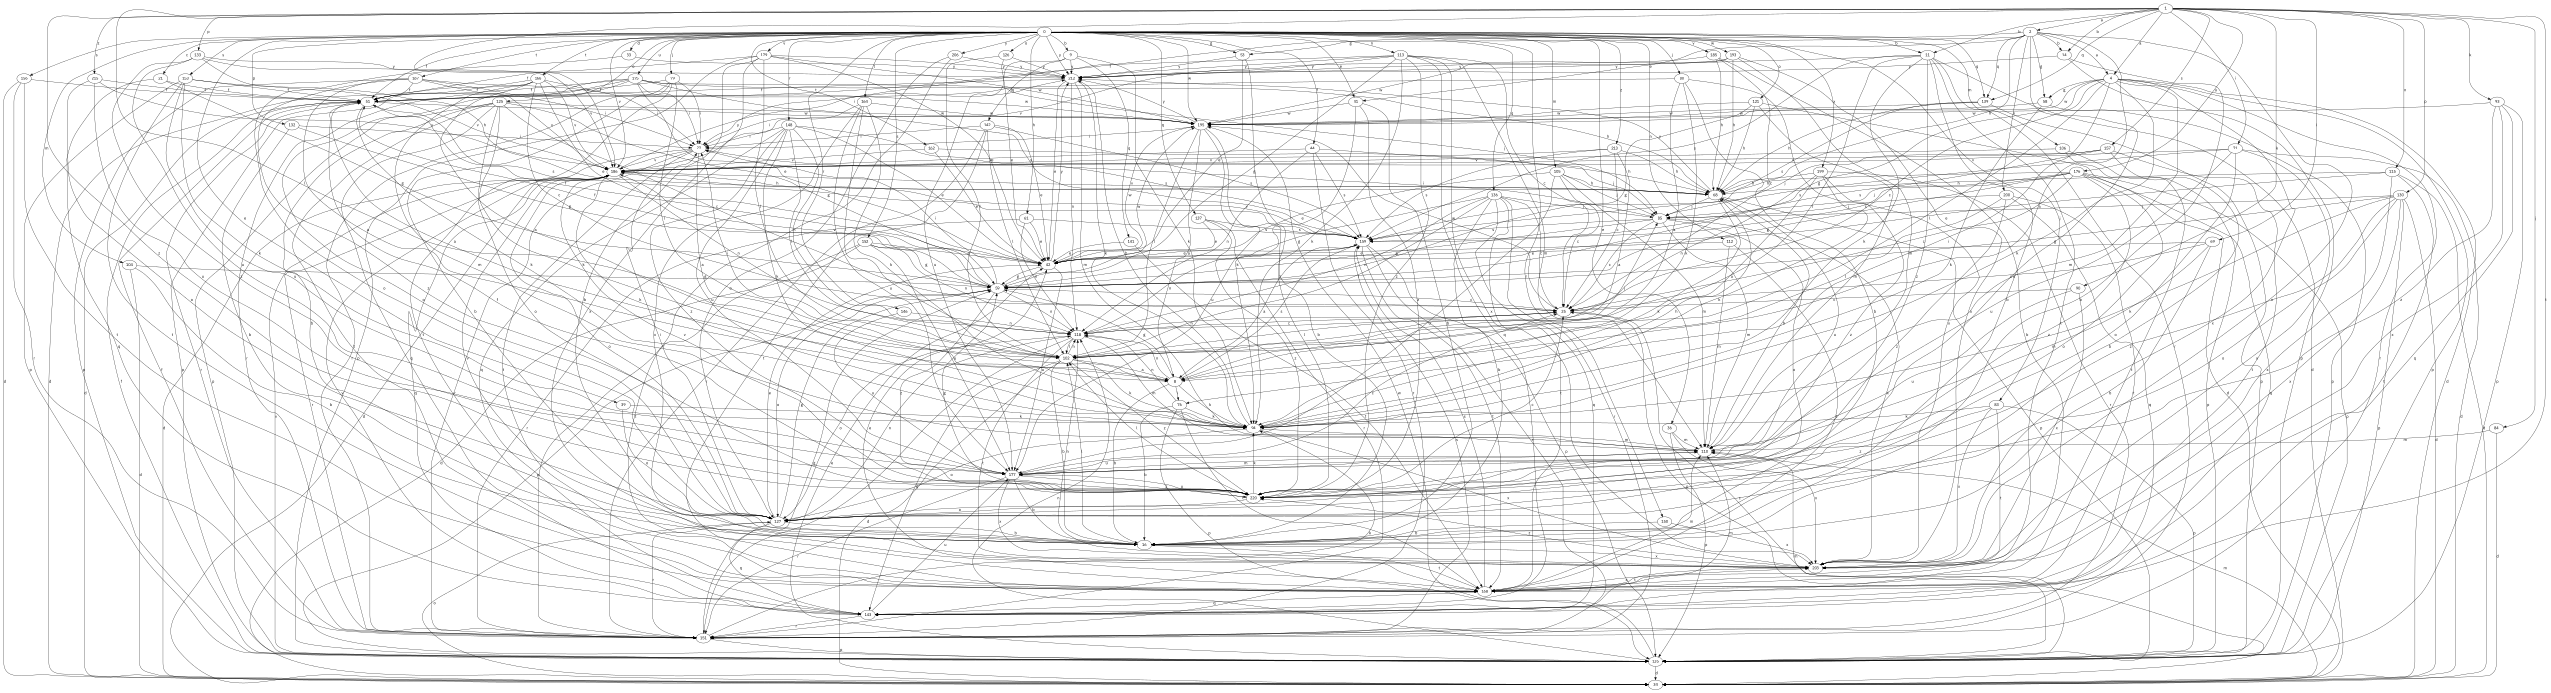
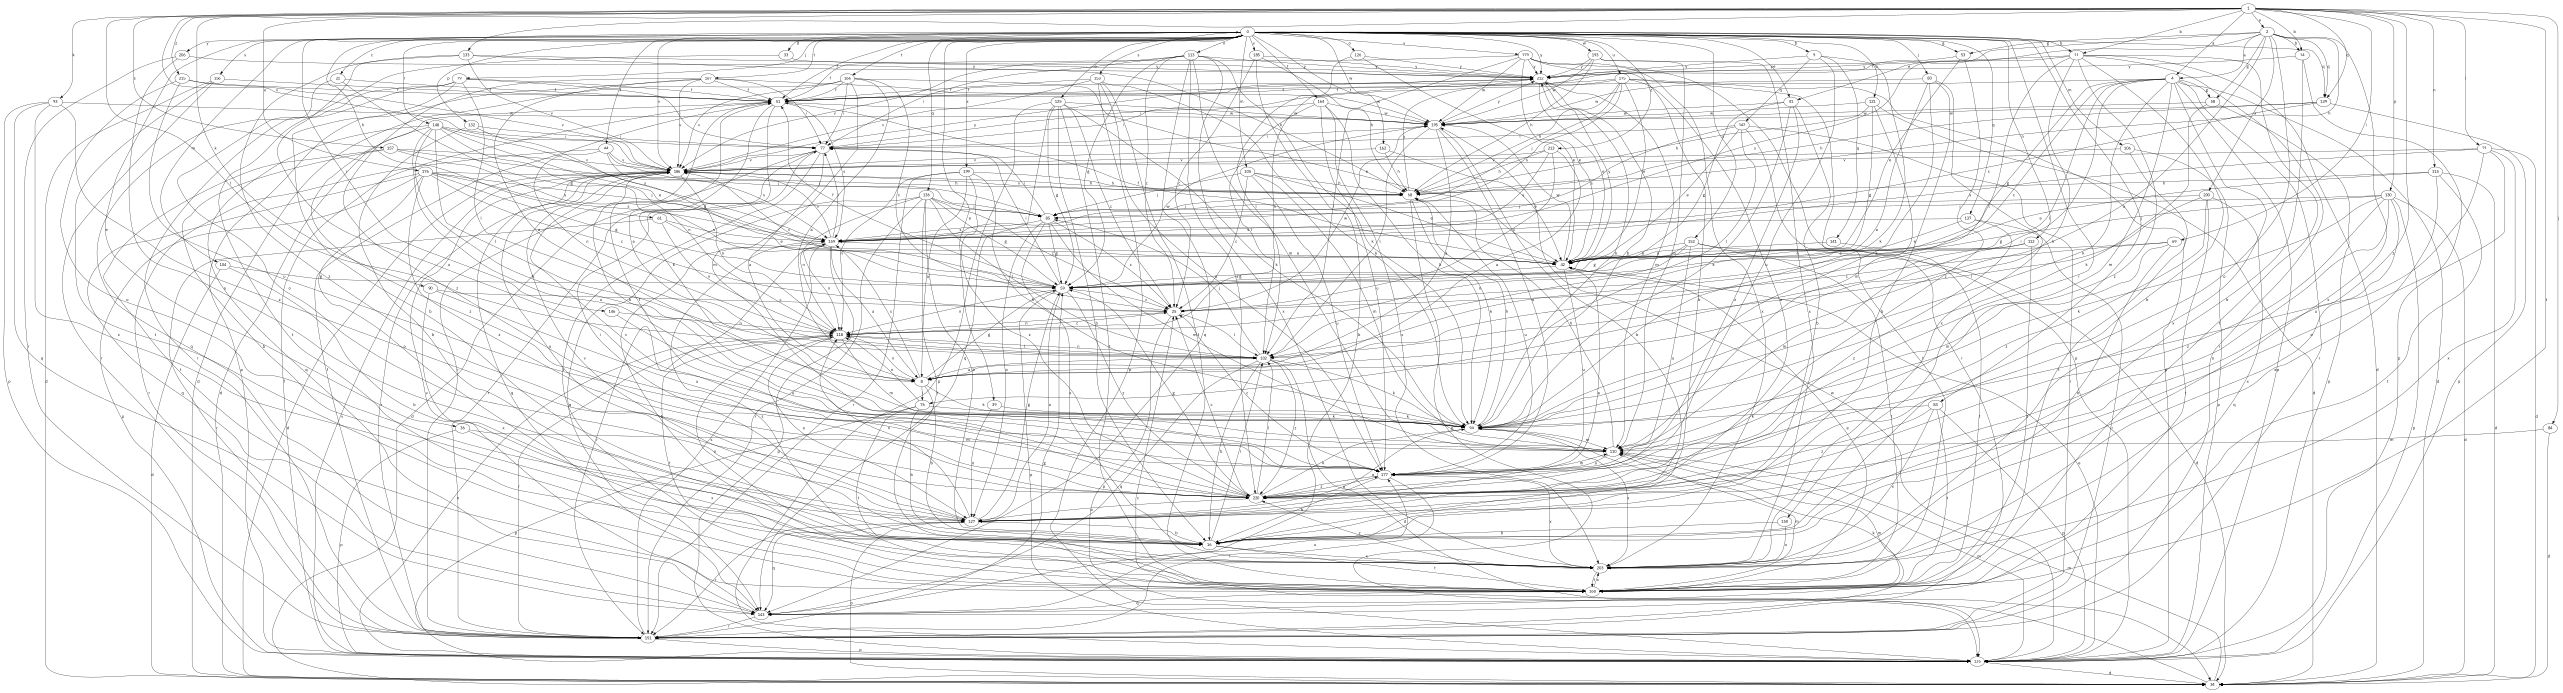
edge "41" -> "59": added, label "g"
edge "102" -> "77": now "159" -> "77"
edge "125" -> "127": removed, label "o"
